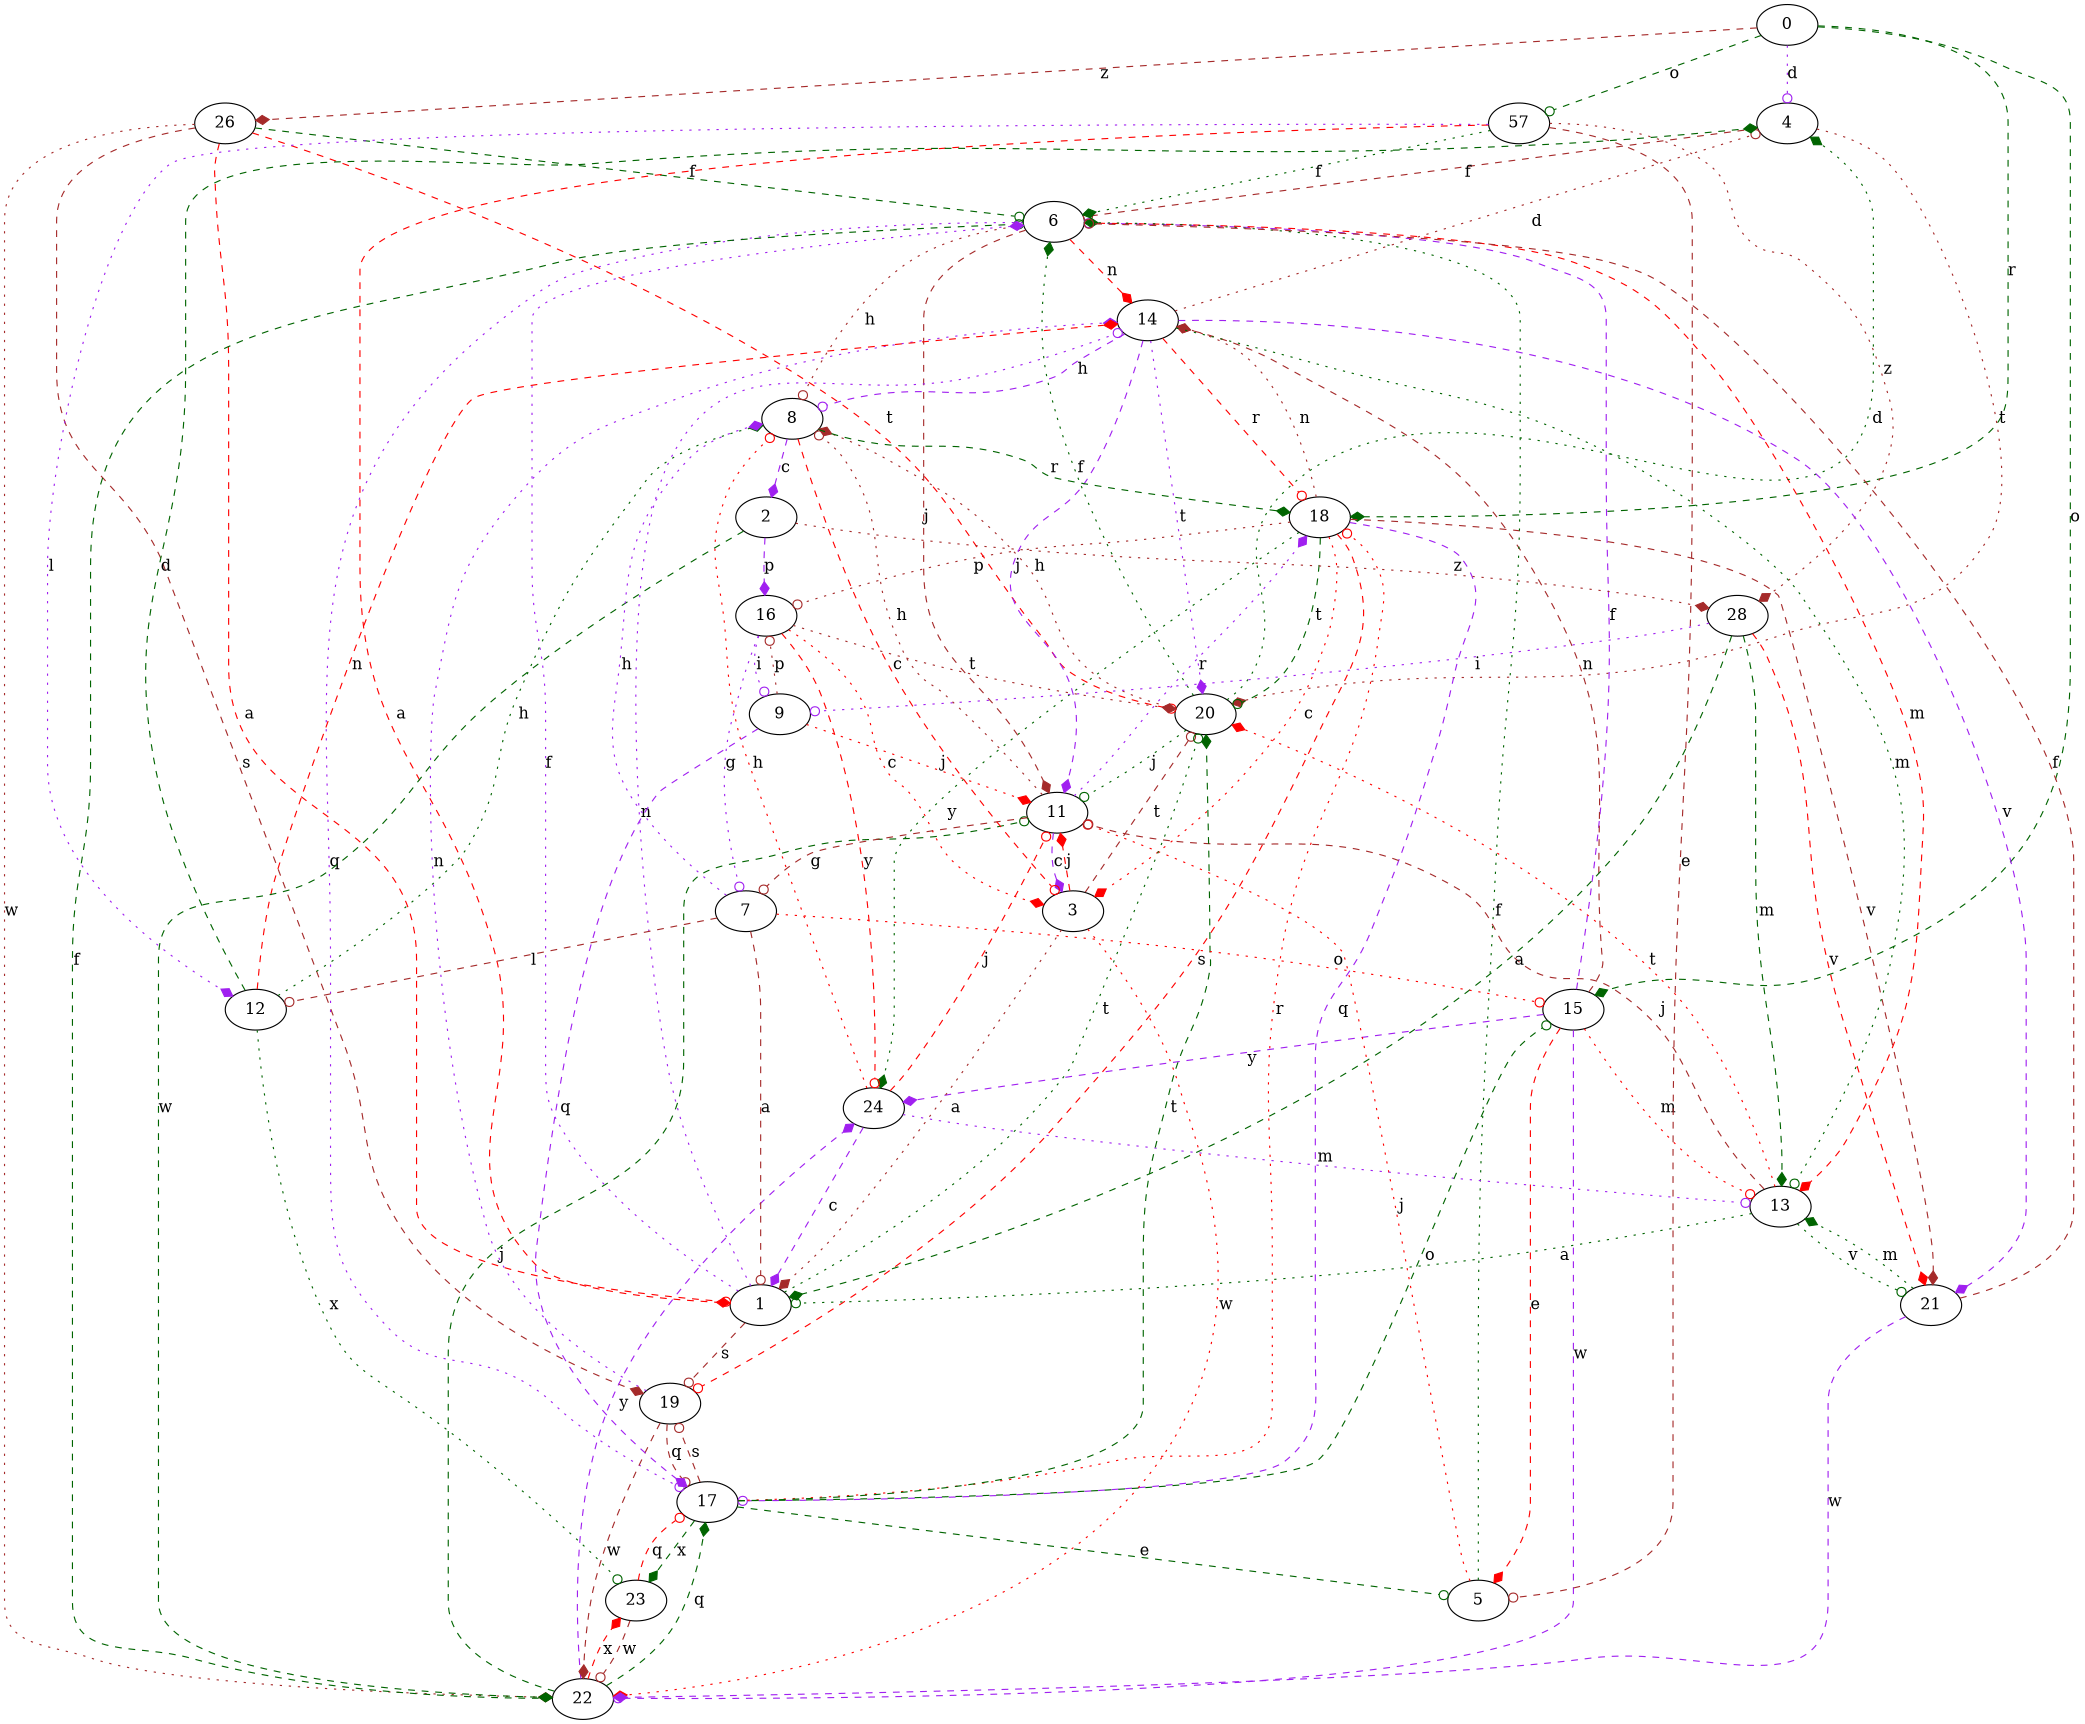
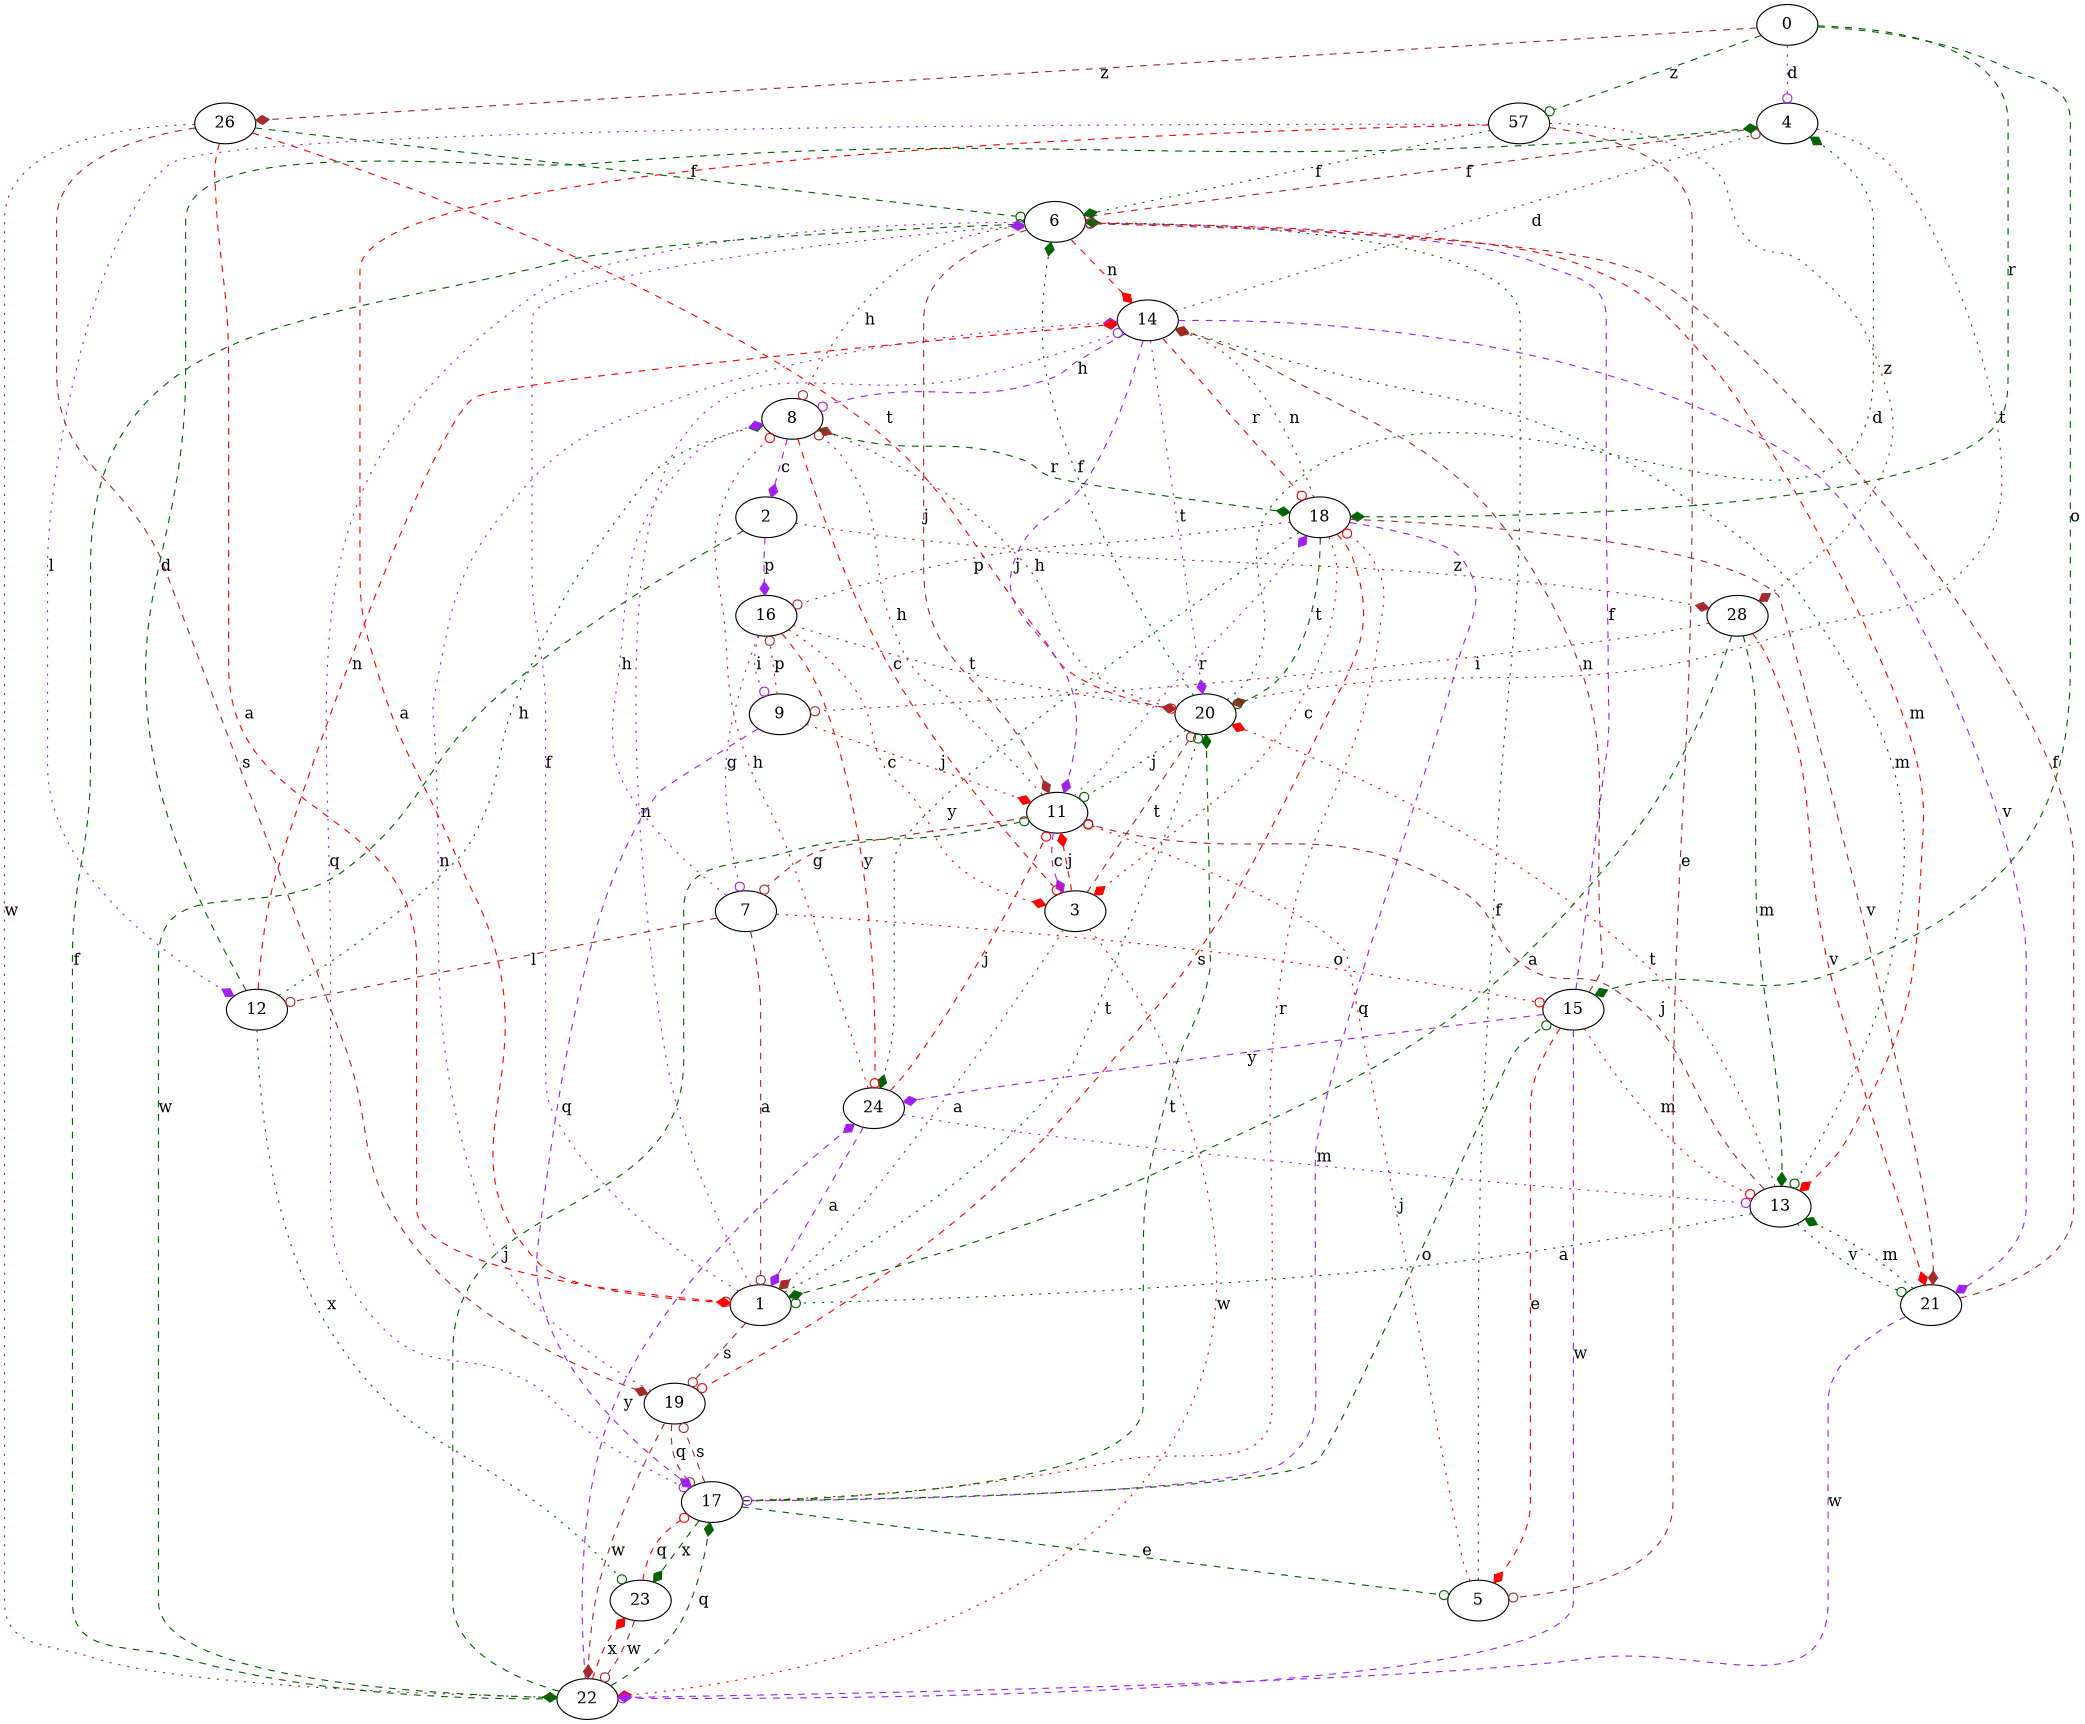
edge "0" -> "57": label "o" -> "z"
edge "28" -> "9": color purple -> brown
edge "24" -> "1": label "c" -> "a"
